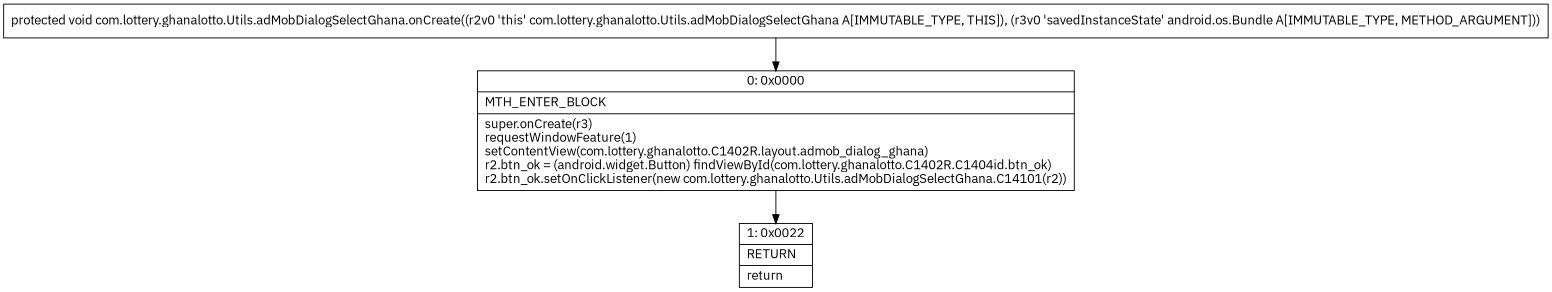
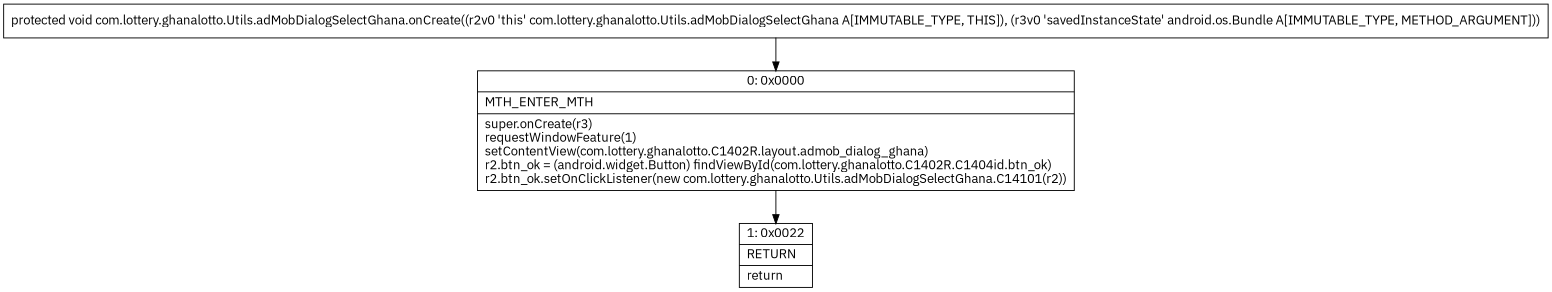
node "0: 0x0000": text "MTH_ENTER_BLOCK" -> "MTH_ENTER_MTH"
